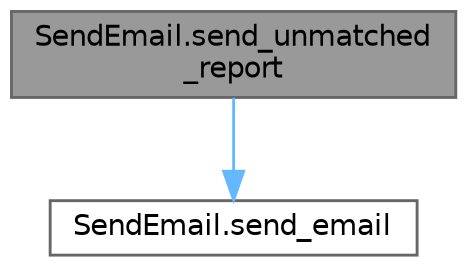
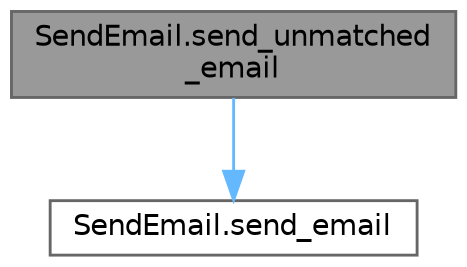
node "SendEmail.send_unmatched _report": label "SendEmail.send_unmatched _report" -> "SendEmail.send_unmatched _email"
